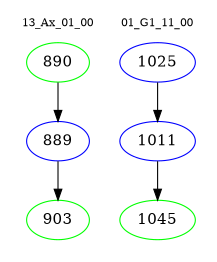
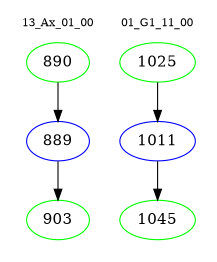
node "1025": color blue -> green
